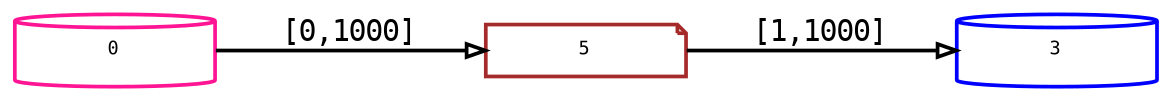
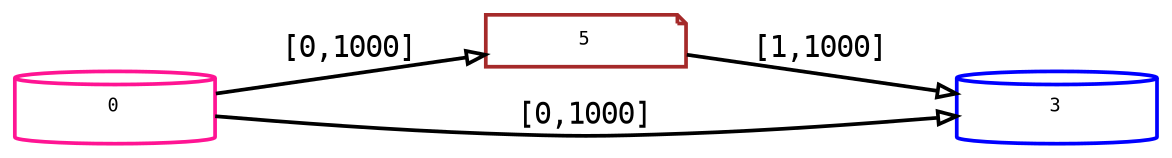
edge "0" -> "3": added, label "[0,1000]"
